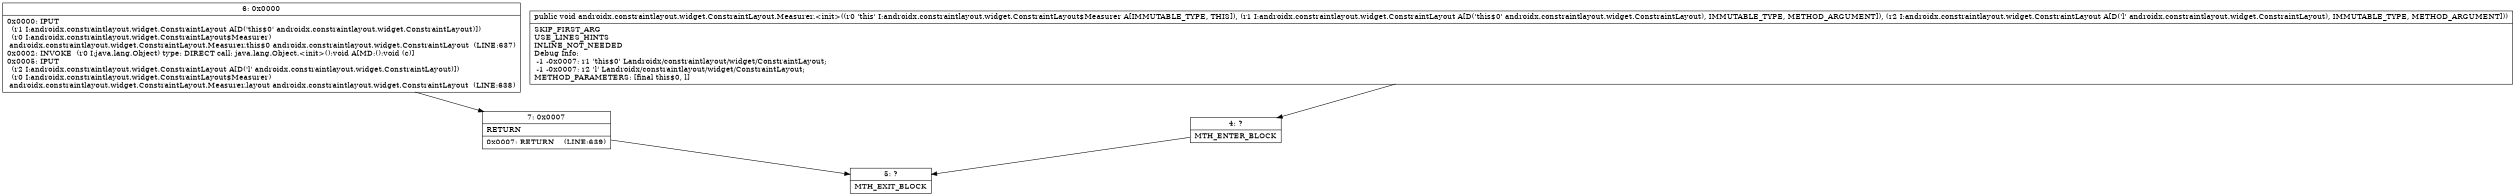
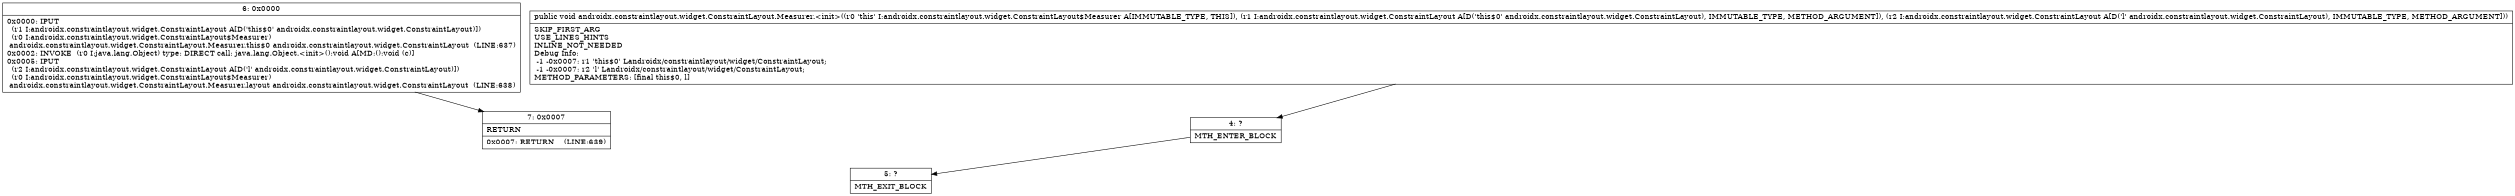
edge "7: 0x0007" -> "5: ?": removed
